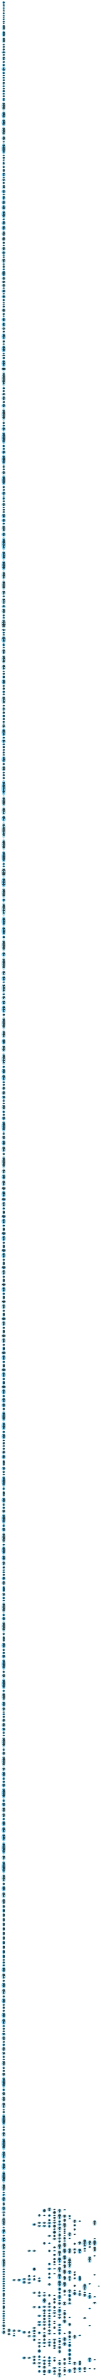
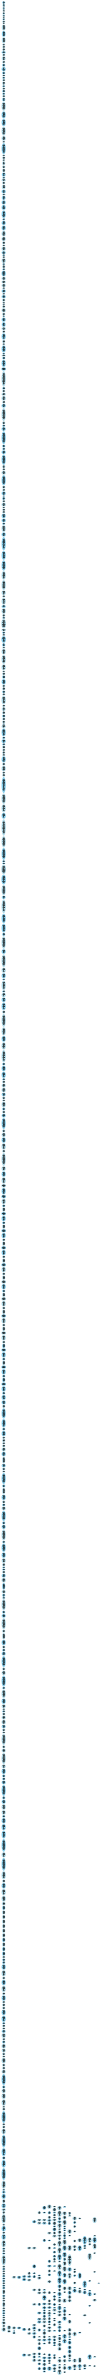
node "# 0x2481 JUMPDEST PUSHX Data PUSHX Data JUMP": removed
